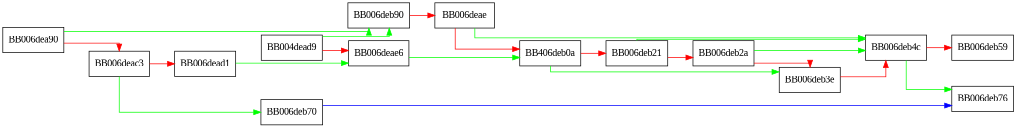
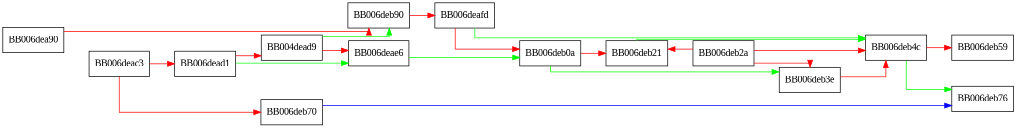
node "BB006deae": label "BB006deae" -> "BB006deafd"
edge "BB006dea90" -> "BB006deb90": color green -> red
edge "BB006dea90" -> "BB006deac3": removed
edge "BB006deb2a" -> "BB006deb4c": color green -> red
node "BB406deb0a": label "BB406deb0a" -> "BB006deb0a"
edge "BB006dead1" -> "BB004dead9": added
edge "BB006deb21" -> "BB006deb2a": reversed
edge "BB006deac3" -> "BB006deb70": color green -> red
